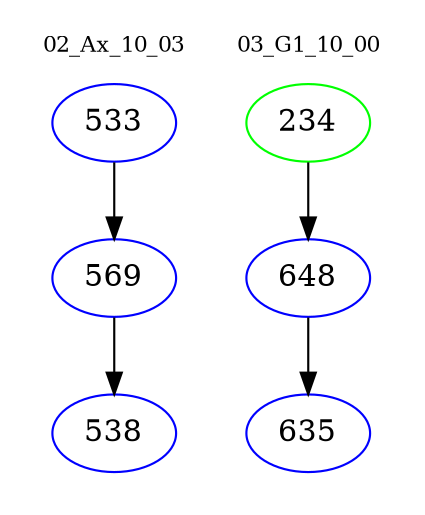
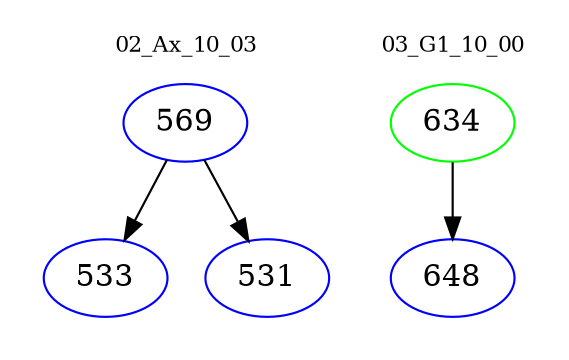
node "234": label "234" -> "634"
edge "533" -> "569": reversed
node "538": label "538" -> "531"
node "635": removed
